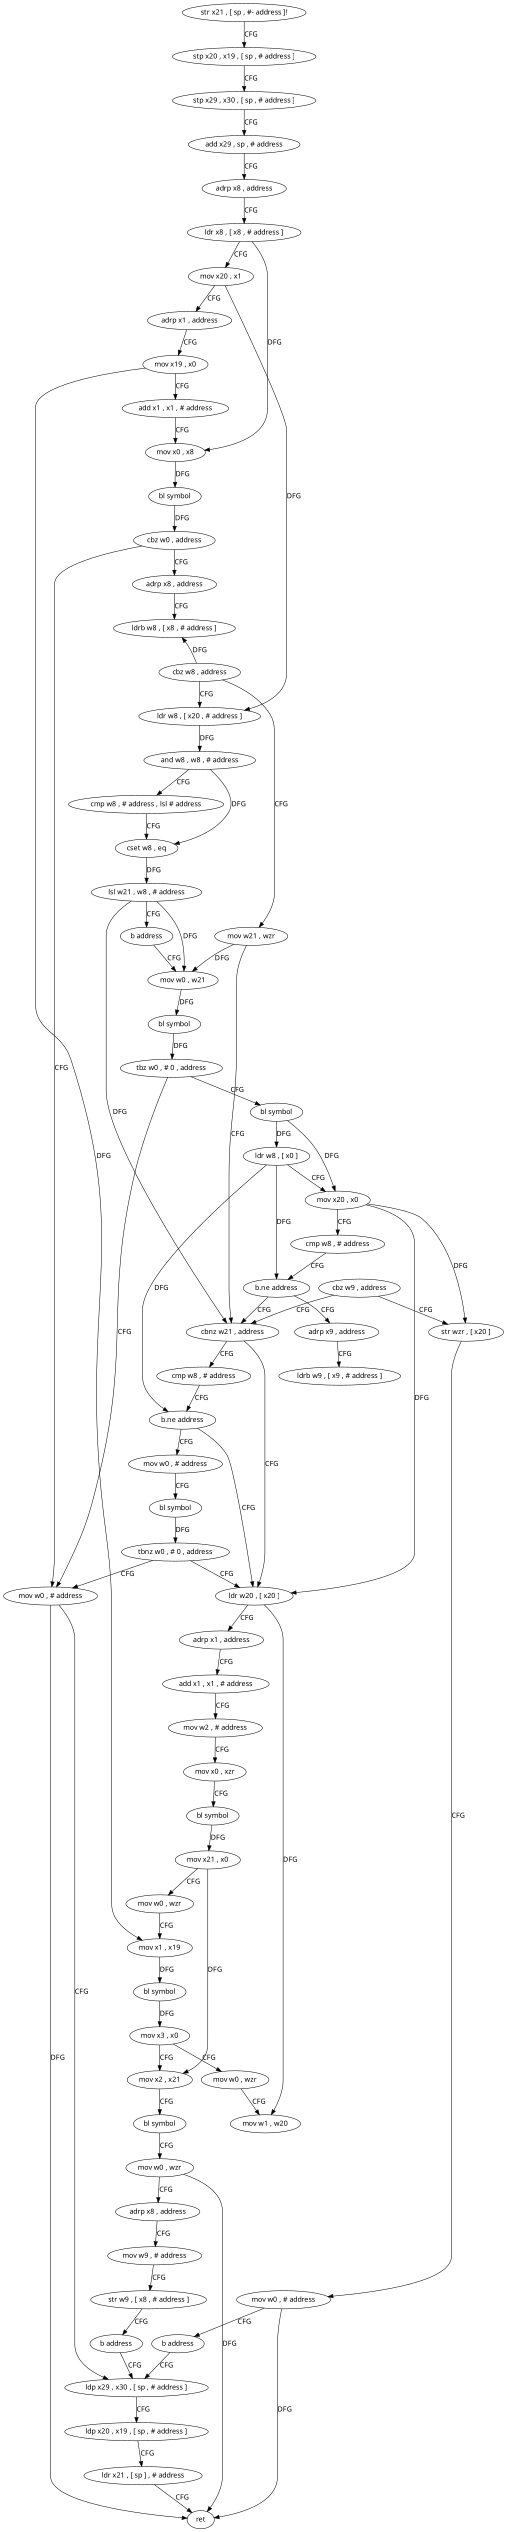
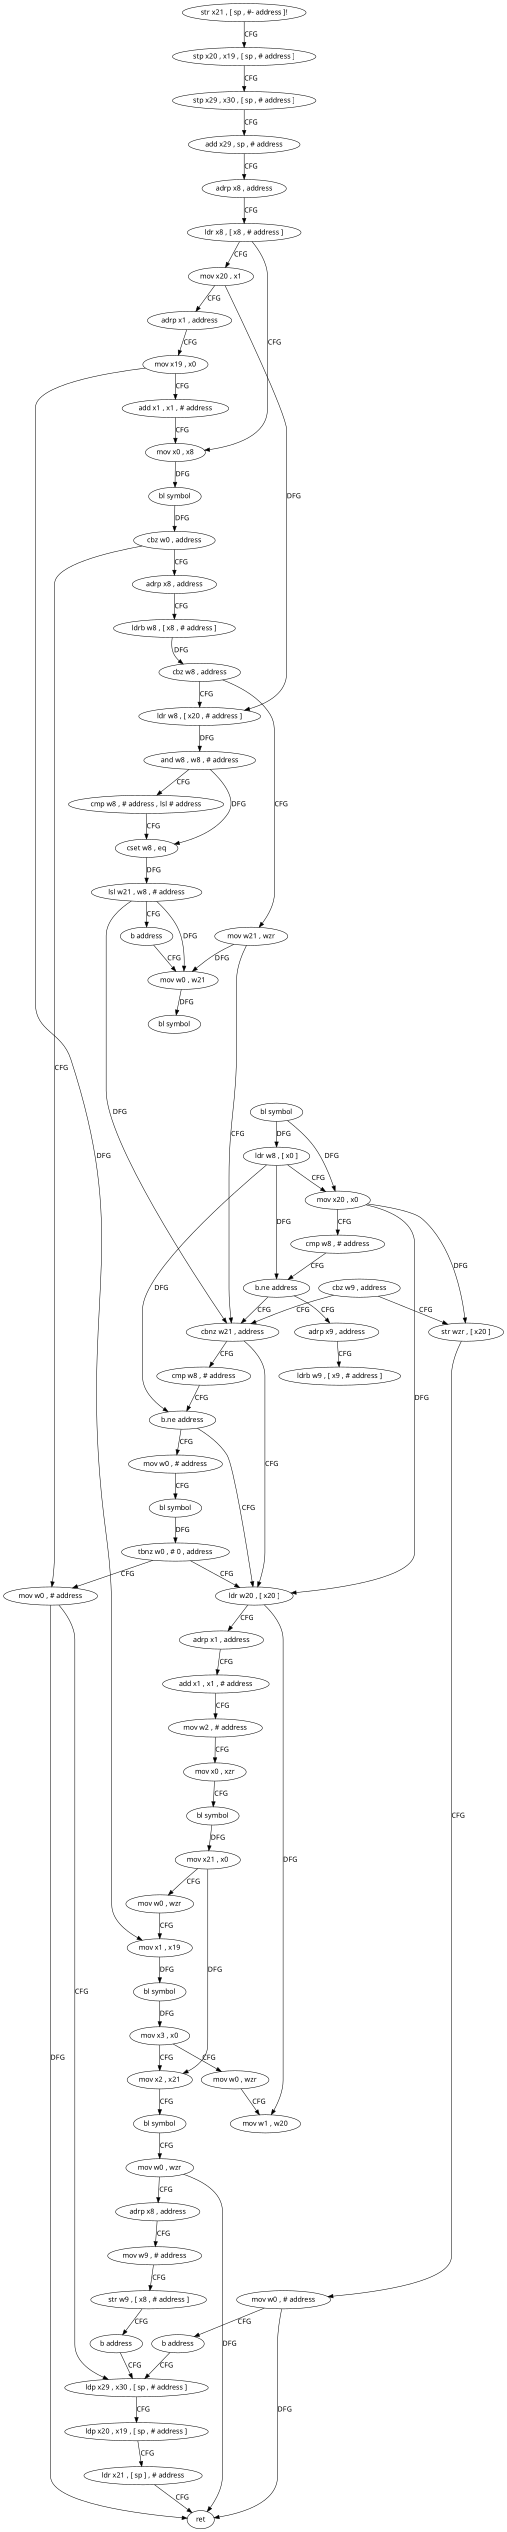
edge "ldr x8 , [ x8 , # address ]" -> "mov x0 , x8": label "DFG" -> "CFG"
edge "cbz w8 , address" -> "ldrb w8 , [ x8 , # address ]": reversed
node "tbz w0 , # 0 , address": removed
